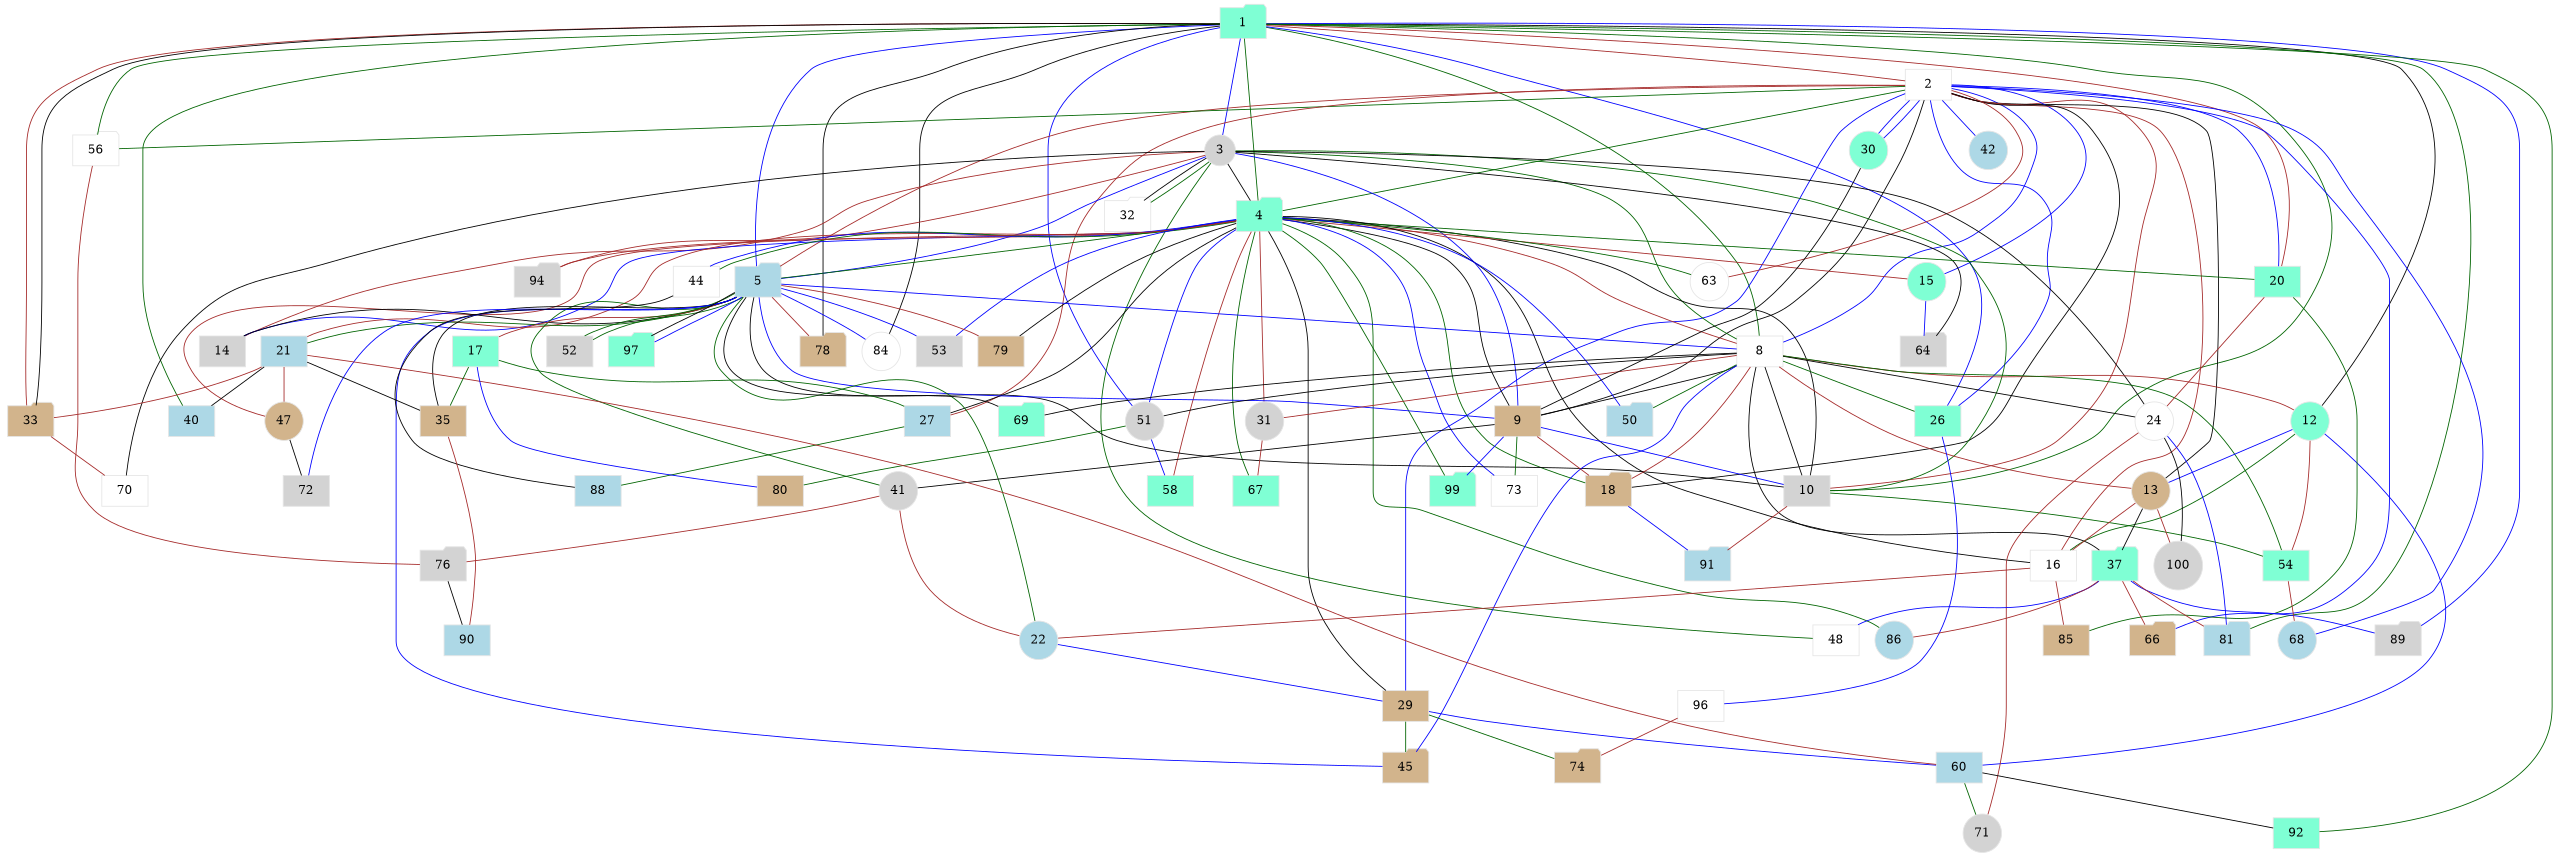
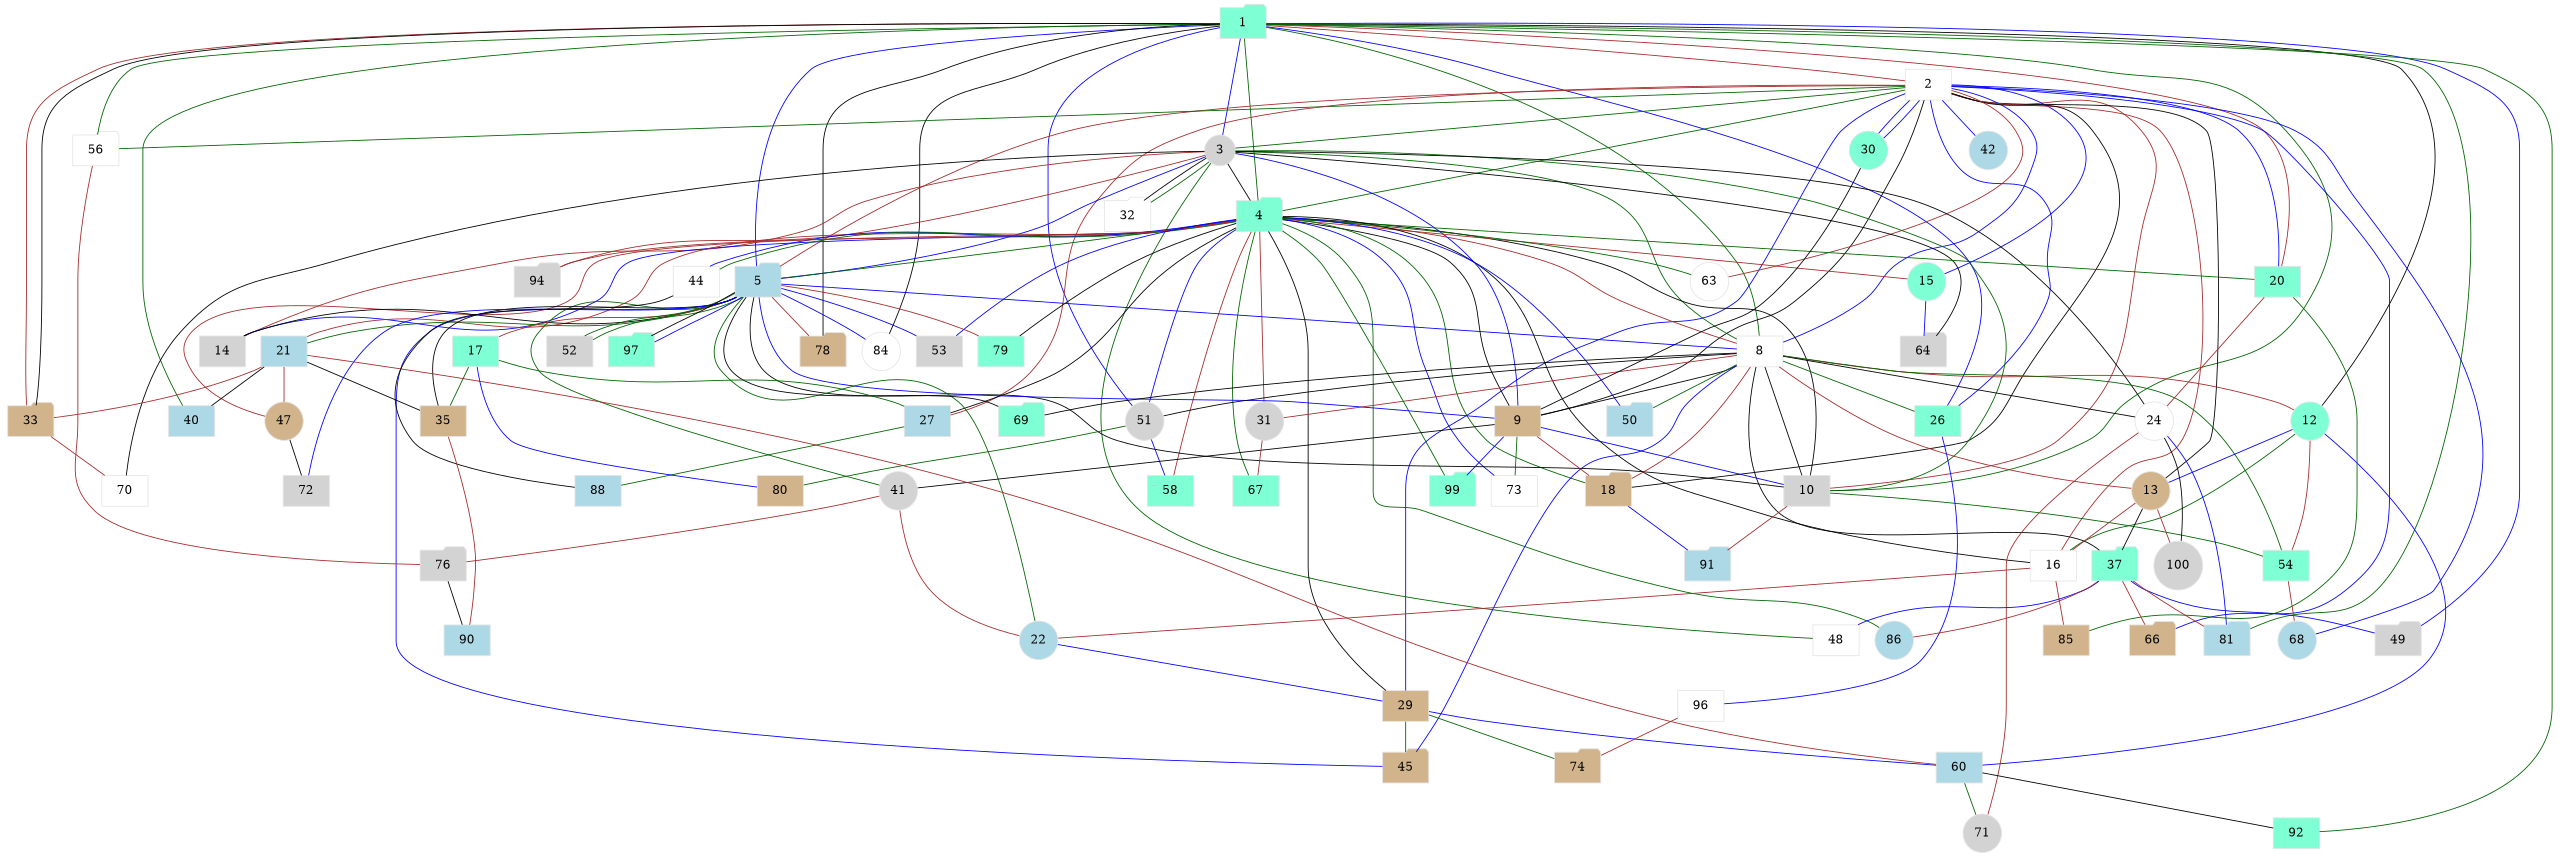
edge "2" -- "3": added
node "79": fillcolor tan -> aquamarine
node "89": label "89" -> "49"
